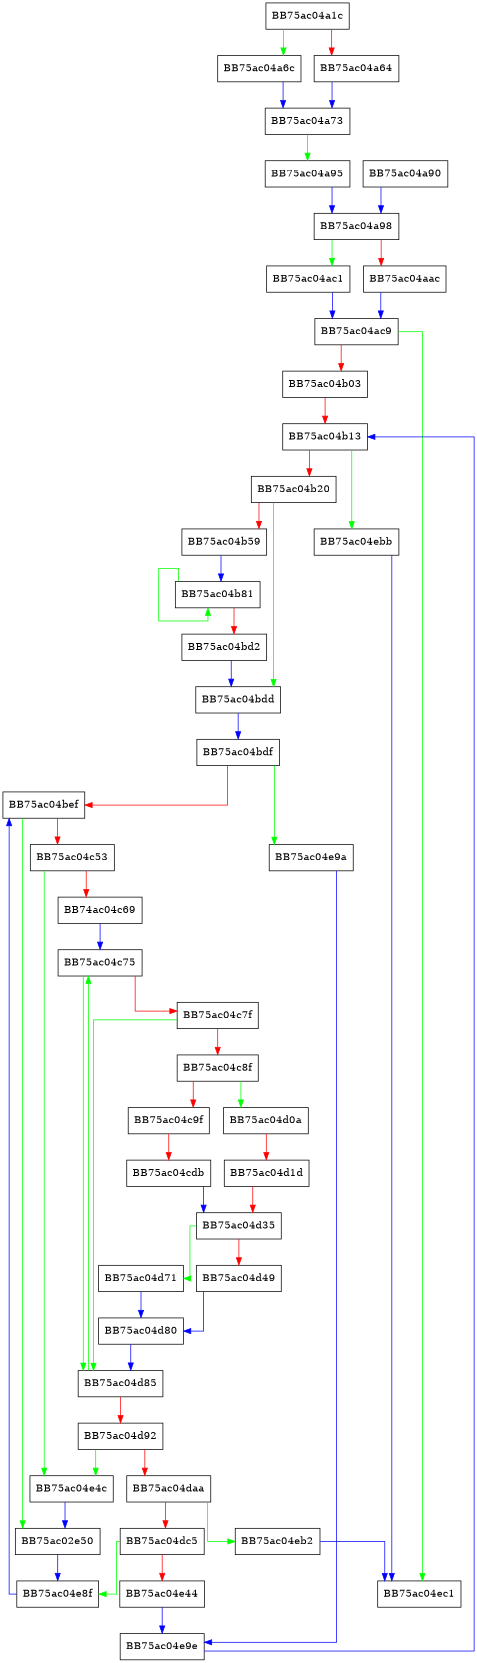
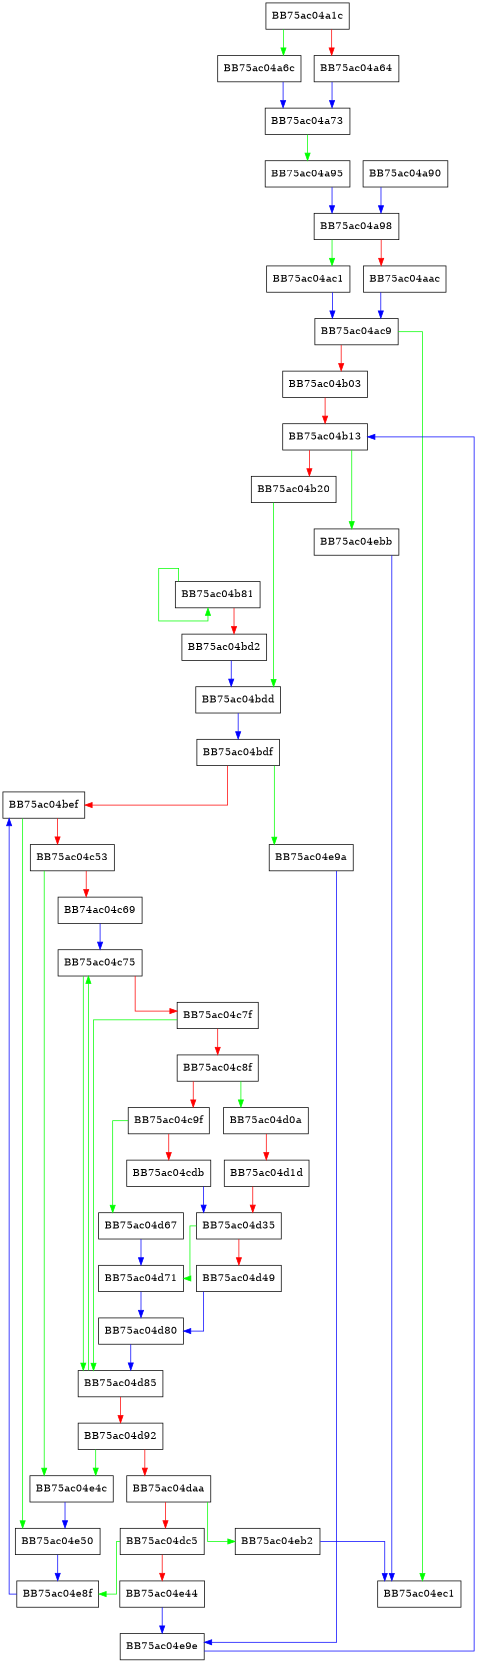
node "BB75ac04b59": removed
node "BB75ac04d67": added
node "BB75ac02e50": label "BB75ac02e50" -> "BB75ac04e50"
